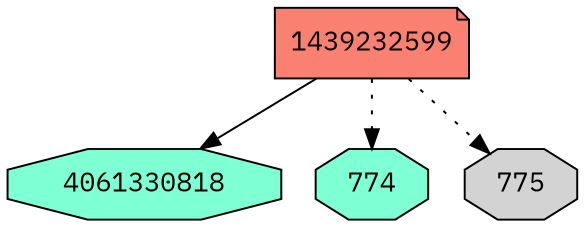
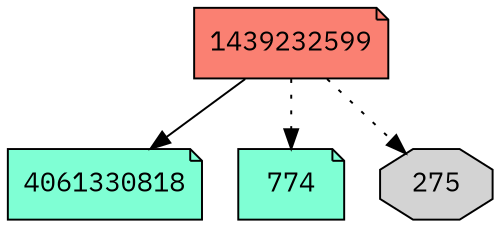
node "4061330818": shape octagon -> note
node "774": shape octagon -> note
node "775": label "775" -> "275"
